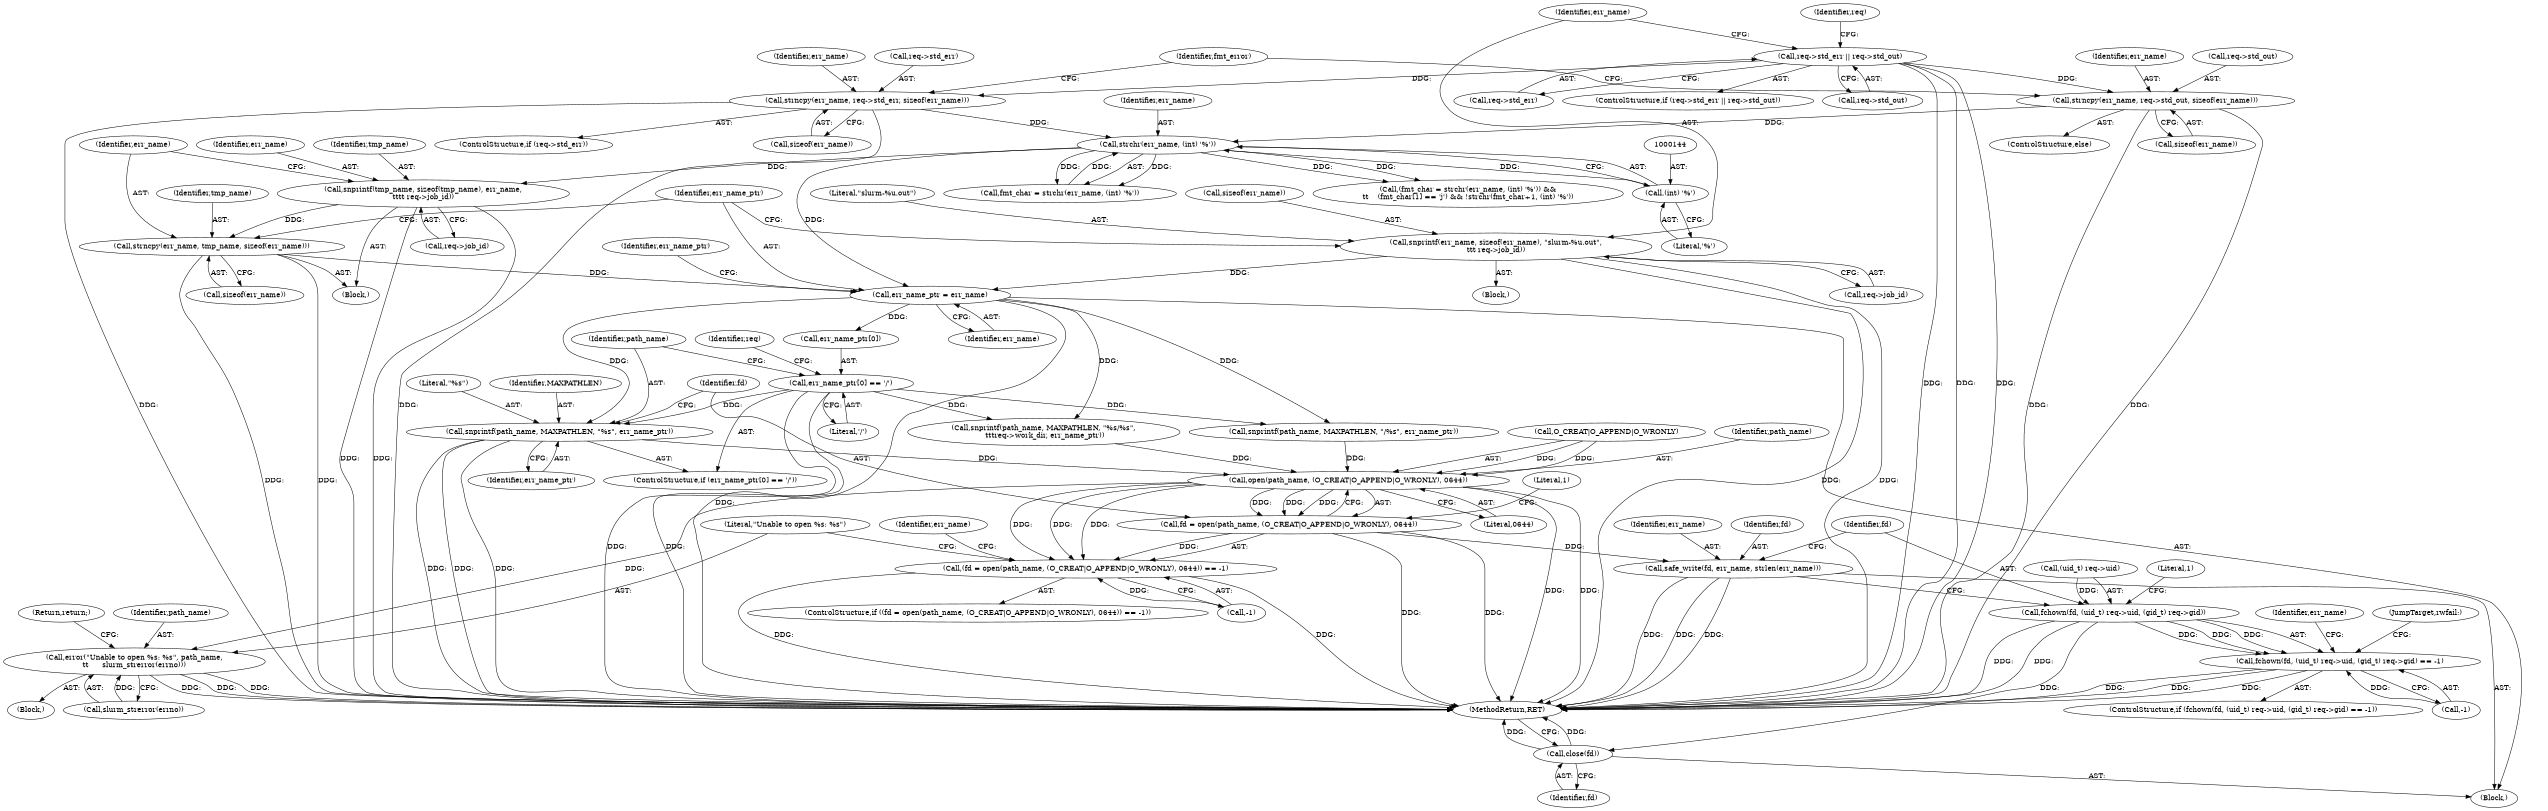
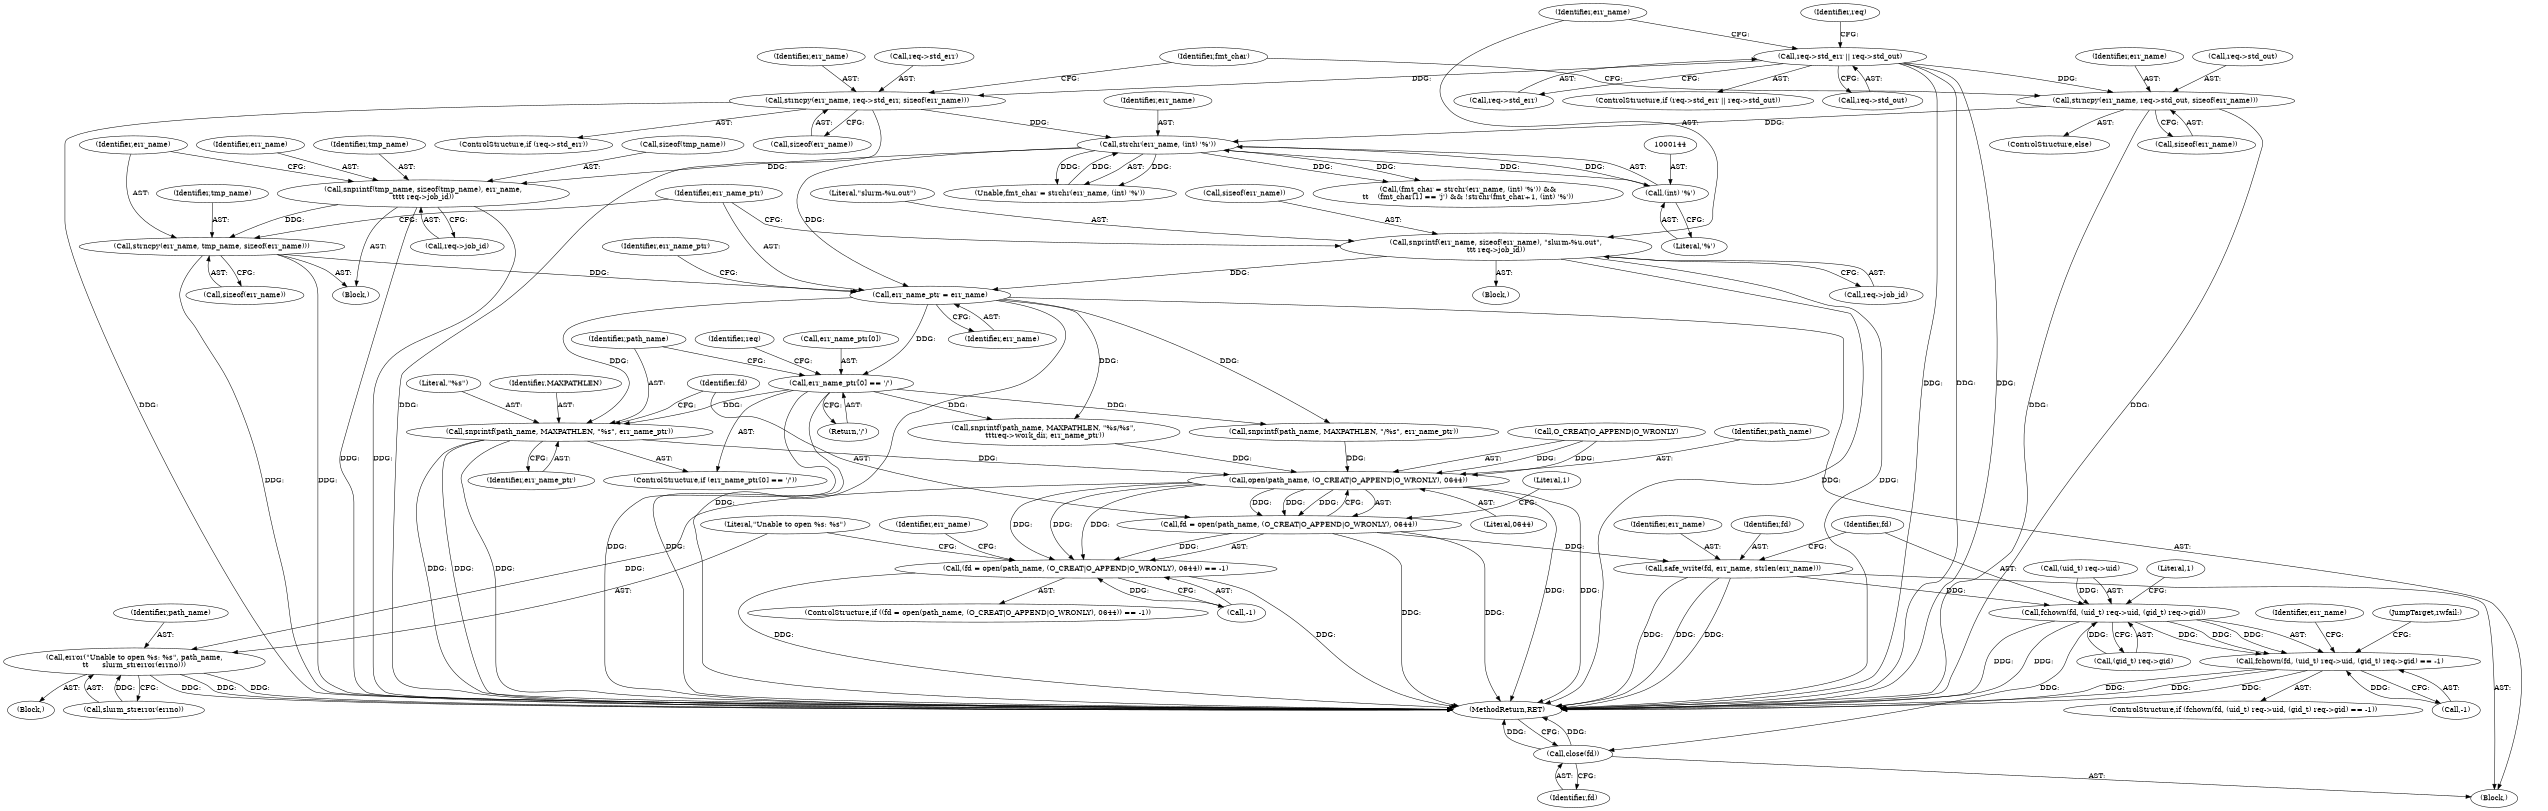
node "(Identifier,fmt_error)": label "(Identifier,fmt_error)" -> "(Identifier,fmt_char)"
node "(Call,sizeof(tmp_name))": added
edge "(Call,strchr(err_name, (int) '%'))" -> "(Call,(int) '%')": label "CFG: " -> "DDG: "
node "(Call,fmt_char = strchr(err_name, (int) '%'))": label "(Call,fmt_char = strchr(err_name, (int) '%'))" -> "(Unable,fmt_char = strchr(err_name, (int) '%'))"
edge "(Call,err_name_ptr = err_name)" -> "(Call,err_name_ptr[0])": now "(Call,err_name_ptr = err_name)" -> "(Call,err_name_ptr[0] == '/')"
node "(Literal,'/')": label "(Literal,'/')" -> "(Return,'/')"
edge "(Call,open(path_name, (O_CREAT|O_APPEND|O_WRONLY), 0644))" -> "(Literal,0644)": removed, label "CFG:"
edge "(Call,safe_write(fd, err_name, strlen(err_name)))" -> "(Call,fchown(fd, (uid_t) req->uid, (gid_t) req->gid))": label "CFG: " -> "DDG: "
node "(Return,return;)": removed
node "(Call,(gid_t) req->gid)": added
